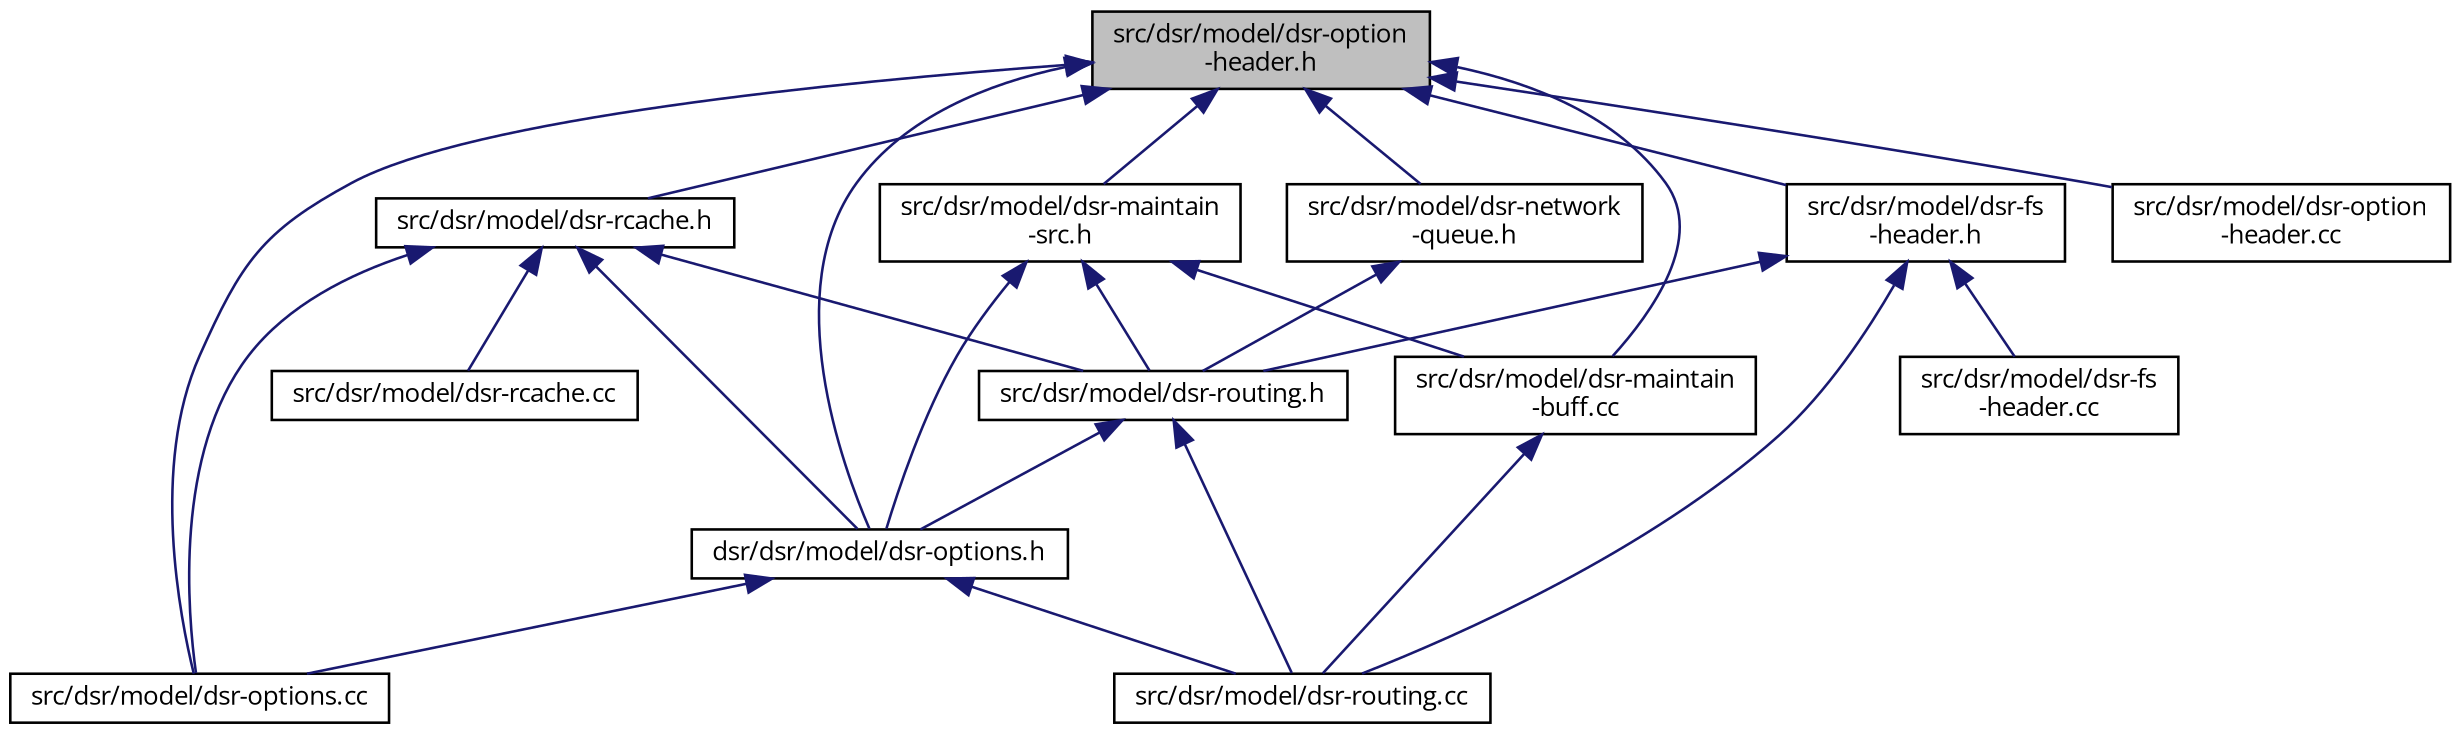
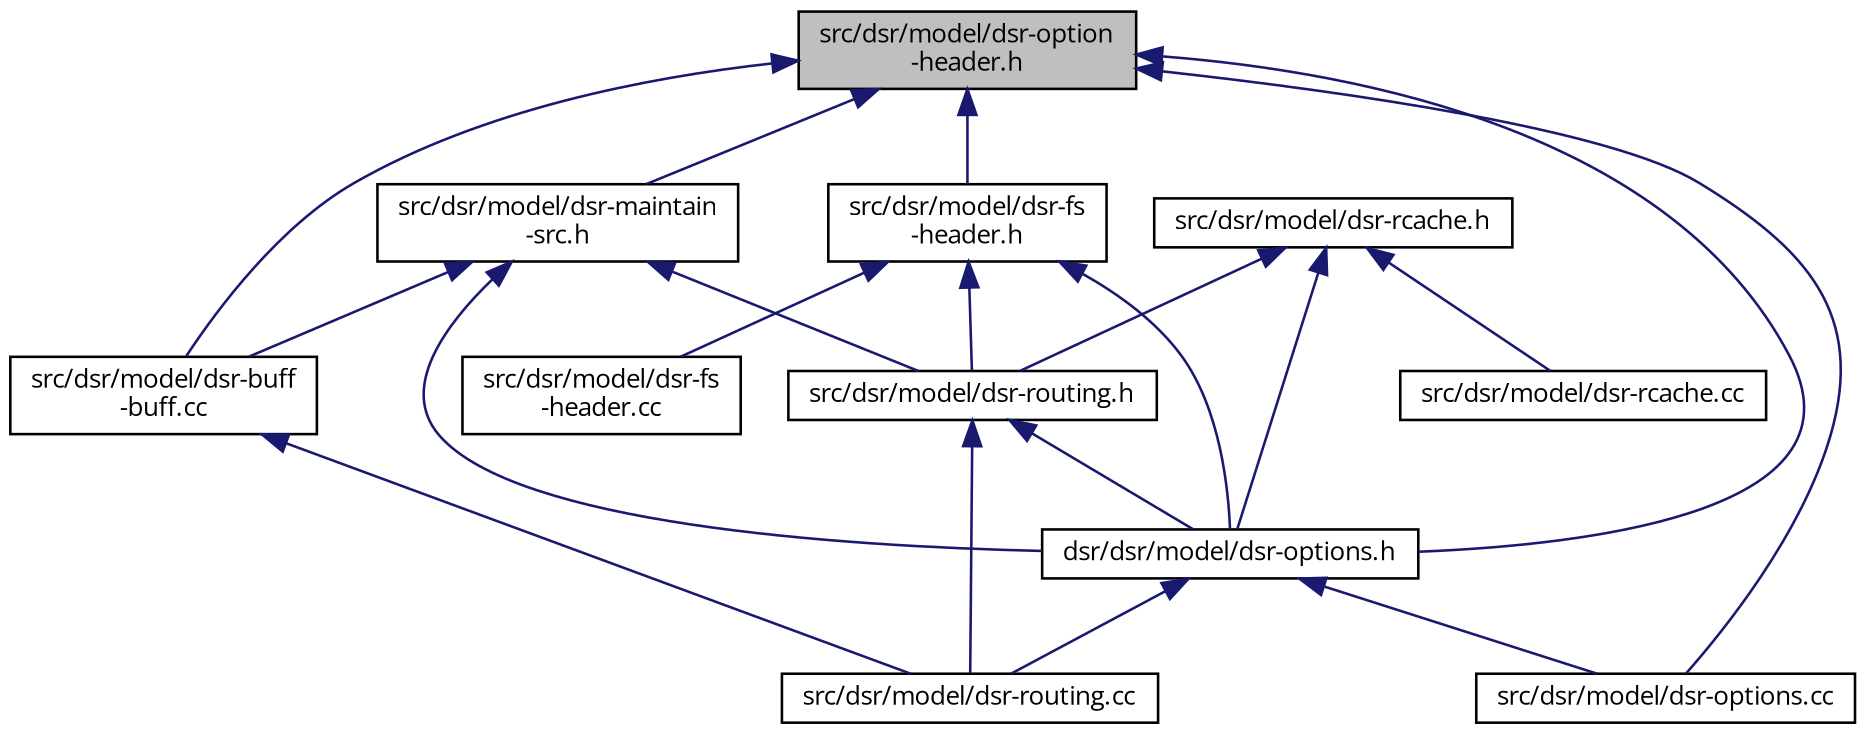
edge "src/dsr/model/dsr-rcache.h" -> "src/dsr/model/dsr-option -header.h": removed
node "src/dsr/model/dsr-network -queue.h": removed
node "src/dsr/model/dsr-option -header.cc": removed
node "src/dsr/model/dsr-maintain -buff.cc": label "src/dsr/model/dsr-maintain -buff.cc" -> "src/dsr/model/dsr-buff -buff.cc"
edge "src/dsr/model/dsr-options.cc" -> "src/dsr/model/dsr-rcache.h": removed
edge "src/dsr/model/dsr-routing.cc" -> "src/dsr/model/dsr-fs -header.h": now "dsr/dsr/model/dsr-options.h" -> "src/dsr/model/dsr-fs -header.h"
